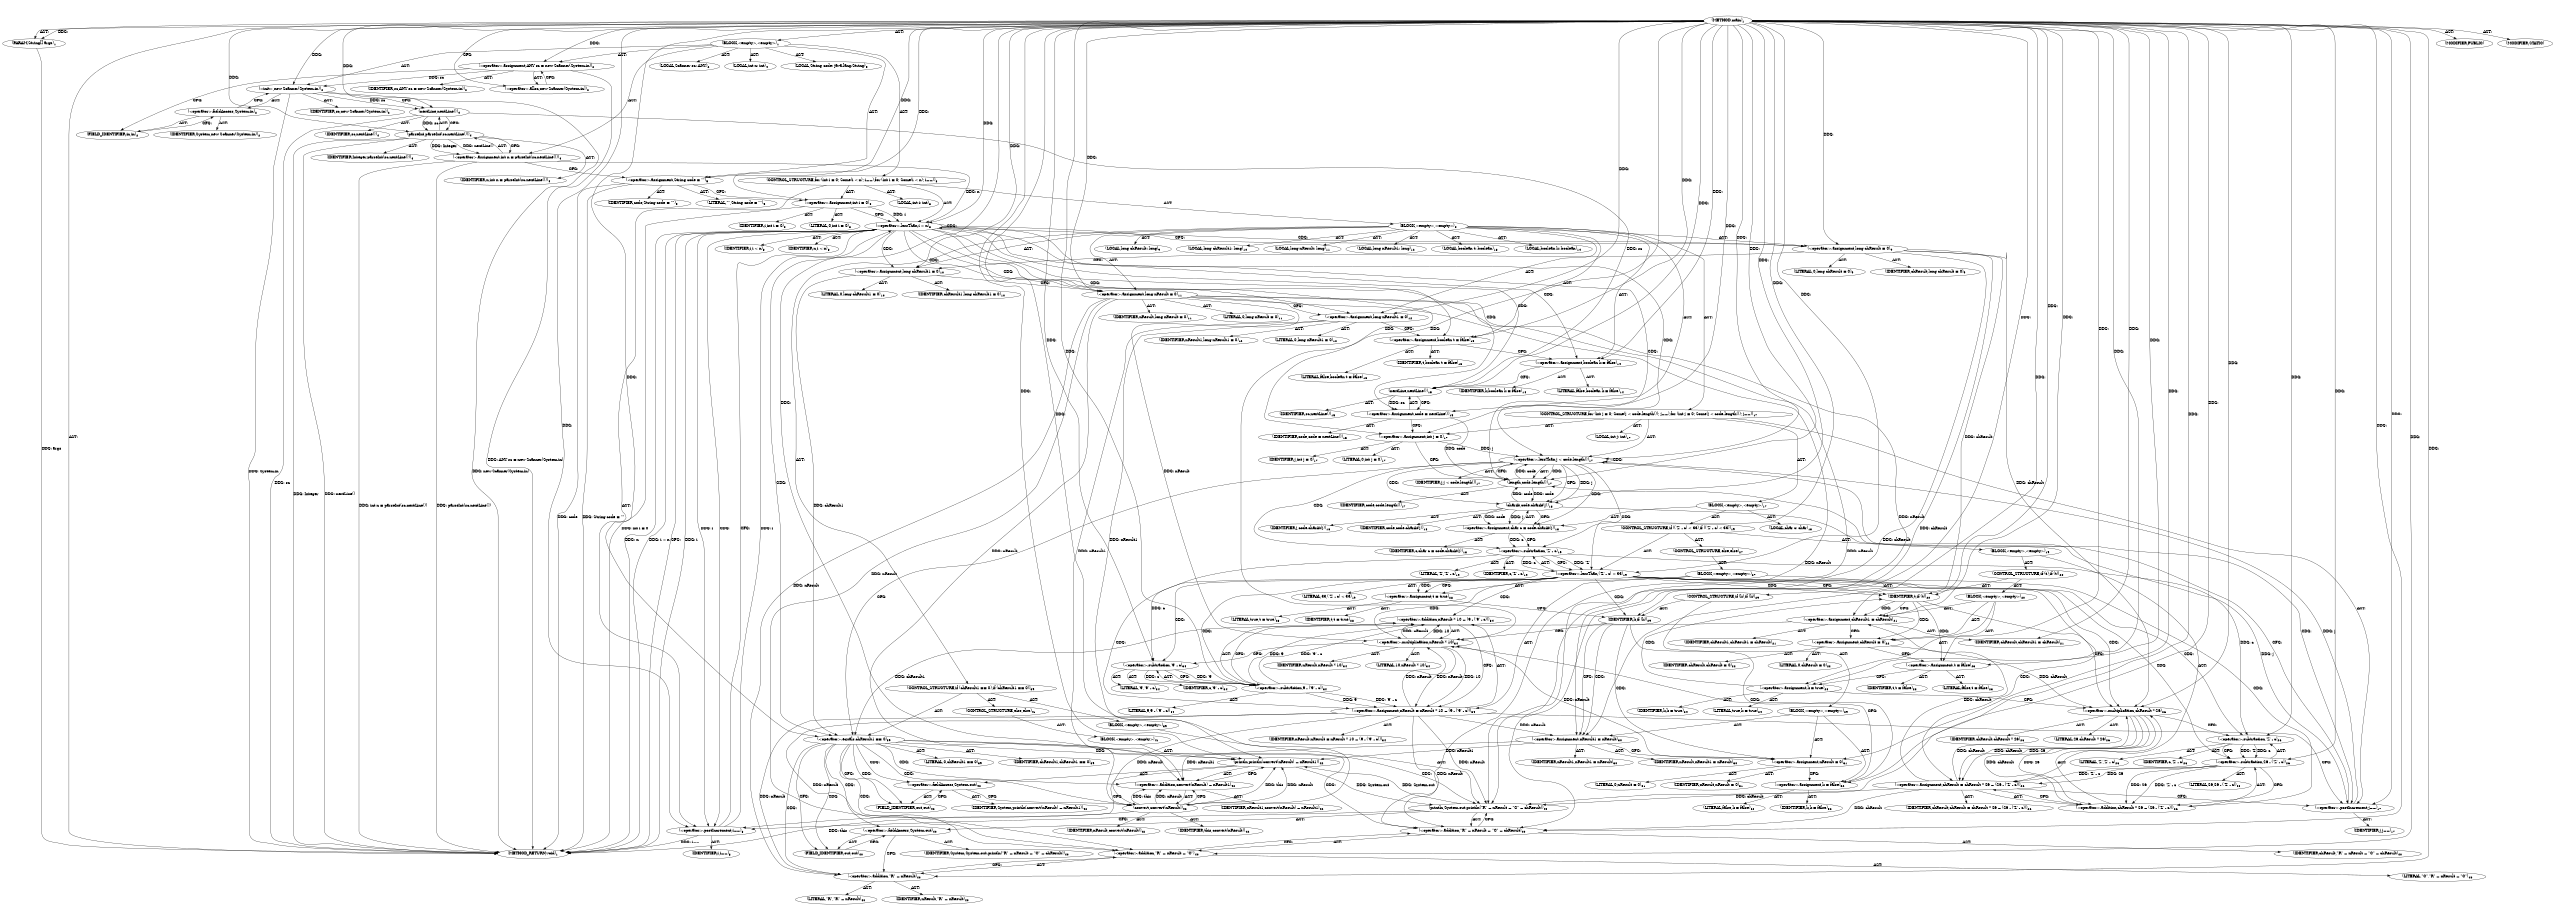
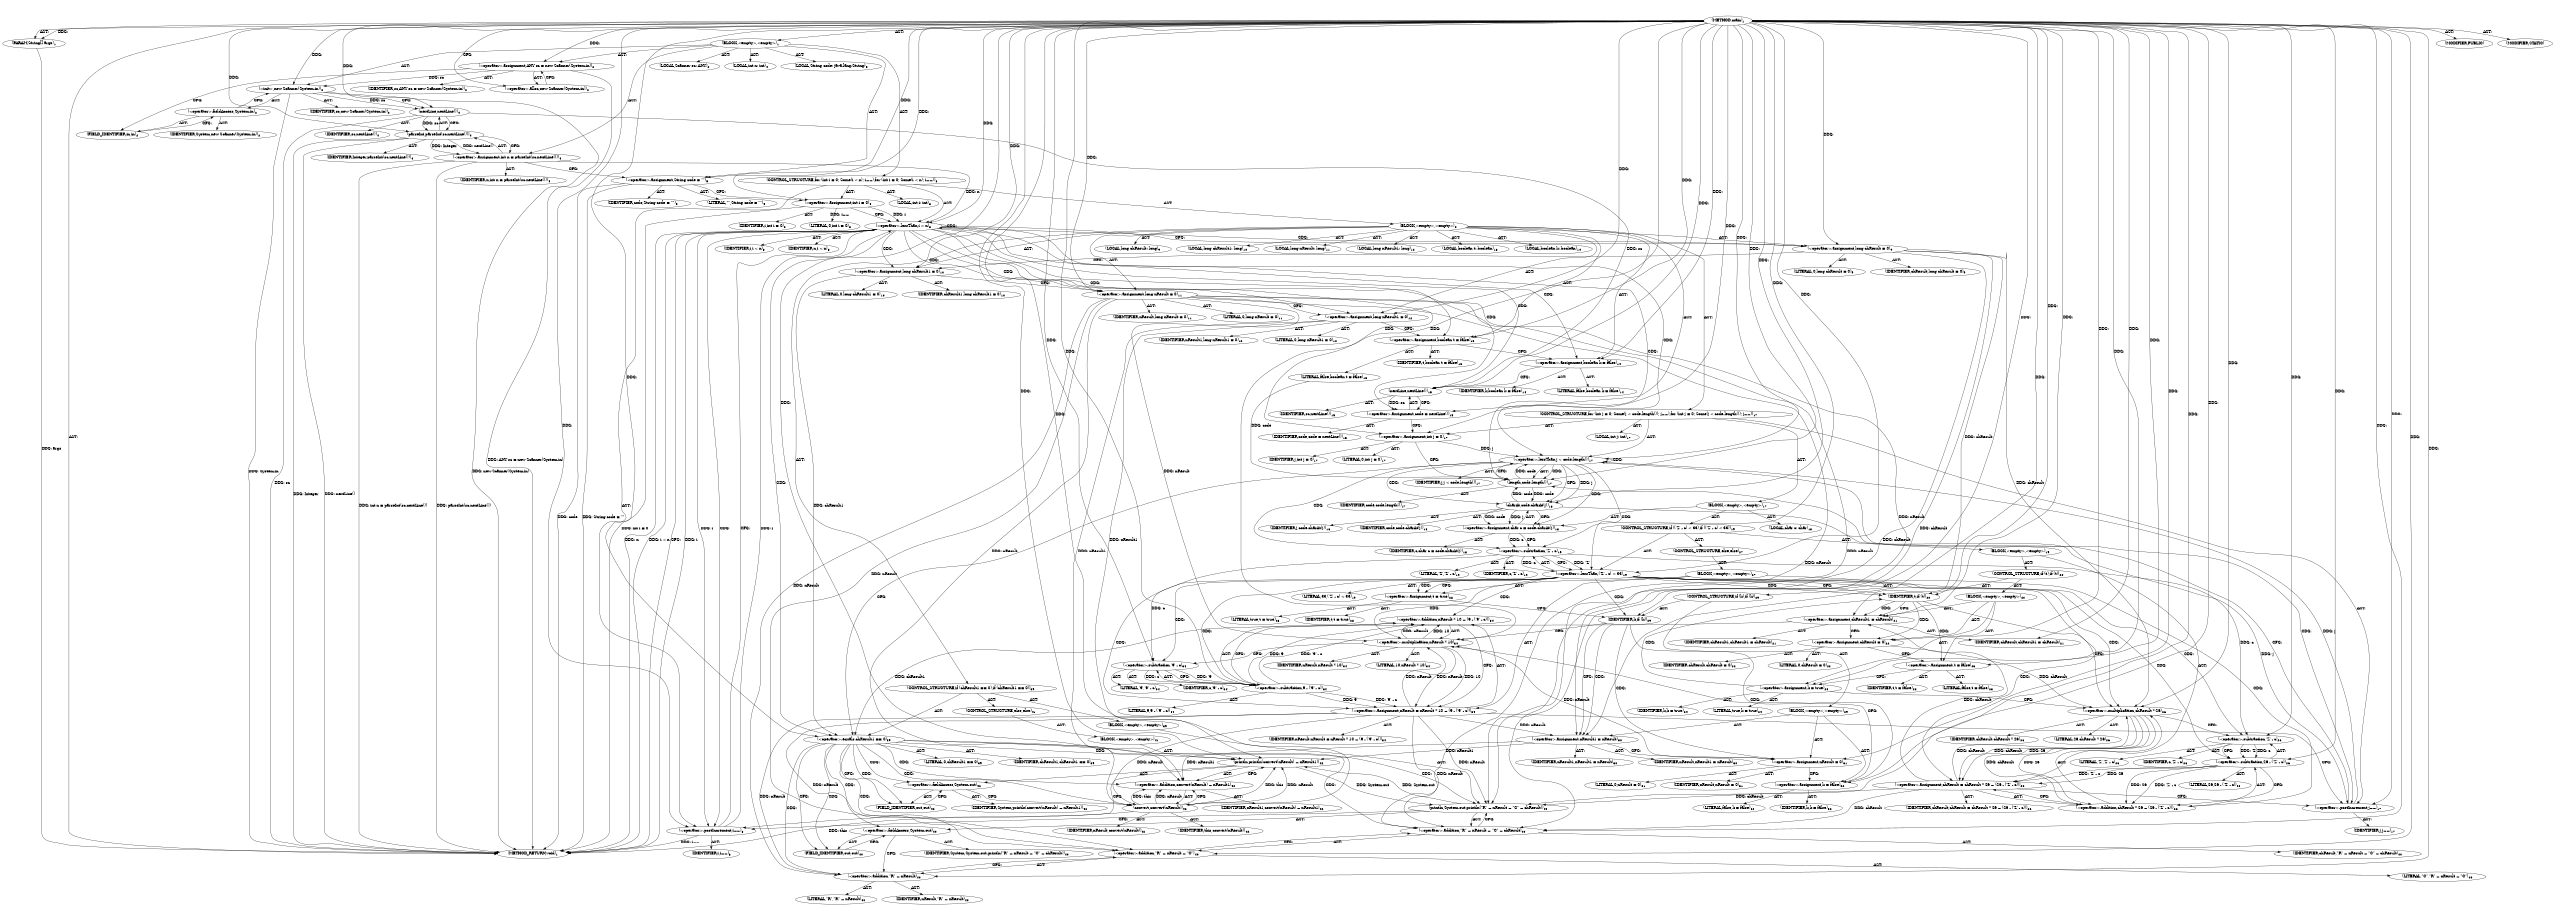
edge "(parseInt,parseInt(sc.nextLine()))" -> "(IDENTIFIER,n,int n = parseInt(sc.nextLine()))": now "(<operator>.assignment,int n = parseInt(sc.nextLine()))" -> "(IDENTIFIER,n,int n = parseInt(sc.nextLine()))"
edge "(<operator>.assignment,int i = 0)" -> "(LITERAL,0,int i = 0)": label "AST: " -> "DDG: i++"
edge "(<operator>.assignment,code = nextLine())" -> "(length,code.length())": now "(LITERAL,false,boolean t = false)" -> "(length,code.length())"
